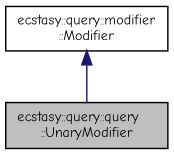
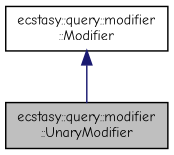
node "ecstasy::query::query ::UnaryModifier": label "ecstasy::query::query ::UnaryModifier" -> "ecstasy::query::modifier ::UnaryModifier"
